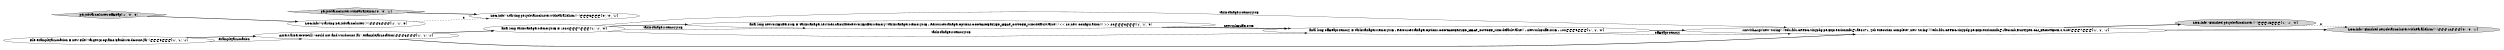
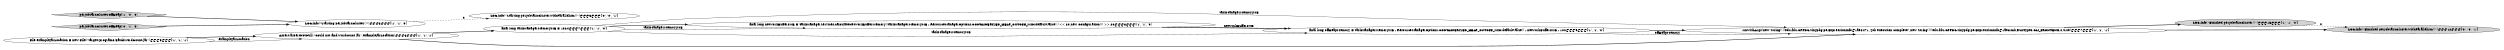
node "perJobYarnClusterWithParallelism['0', '0', '1']": removed
node "perJobYarnClusterOffHeap['0', '1', '0']": added
